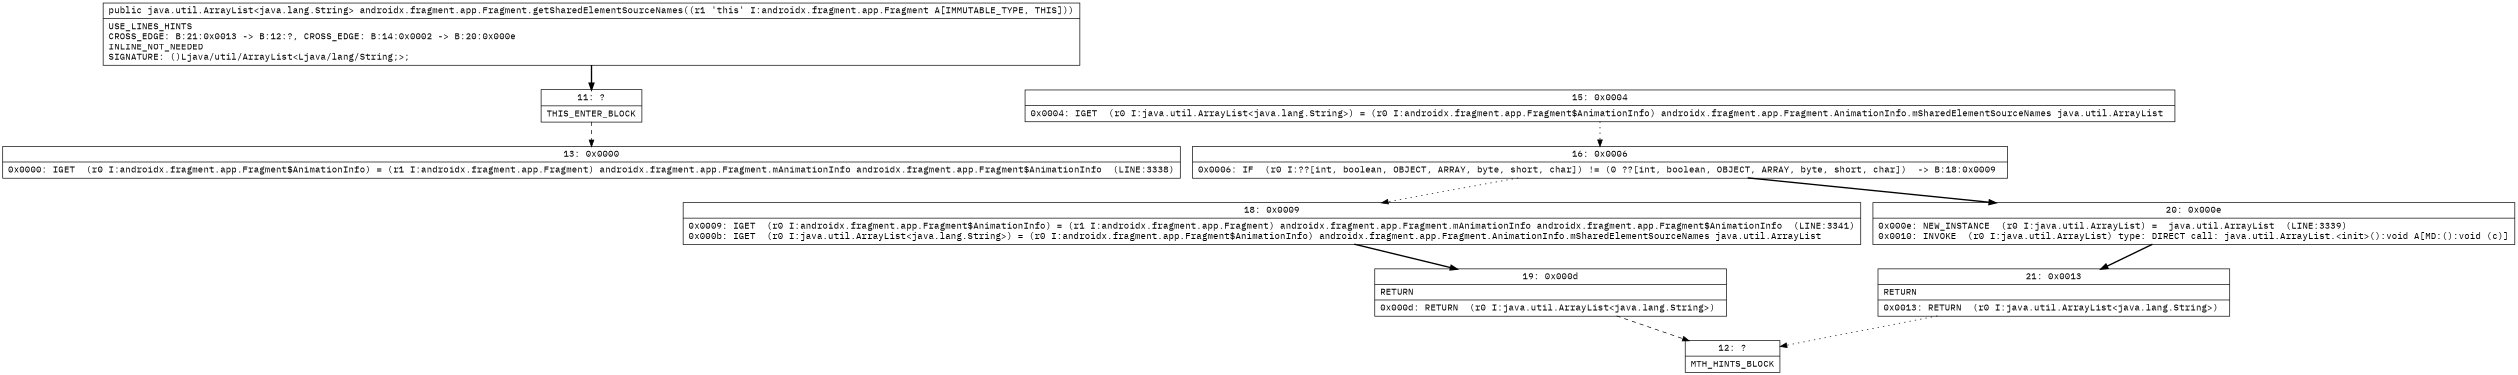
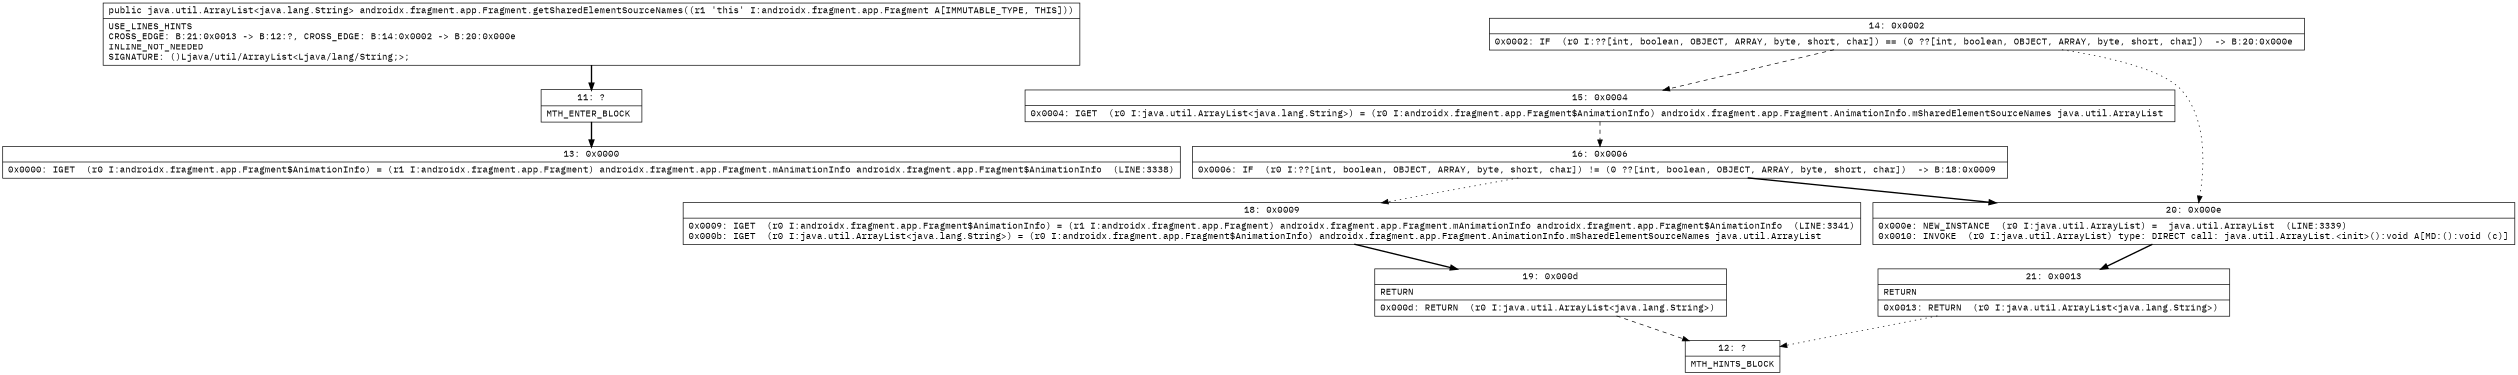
node "14: 0x0002": added
node "11: ?": text "THIS_ENTER_BLOCK" -> "MTH_ENTER_BLOCK"
edge "11: ?" -> "13: 0x0000": style dashed -> bold
edge "15: 0x0004" -> "16: 0x0006": style dotted -> dashed
